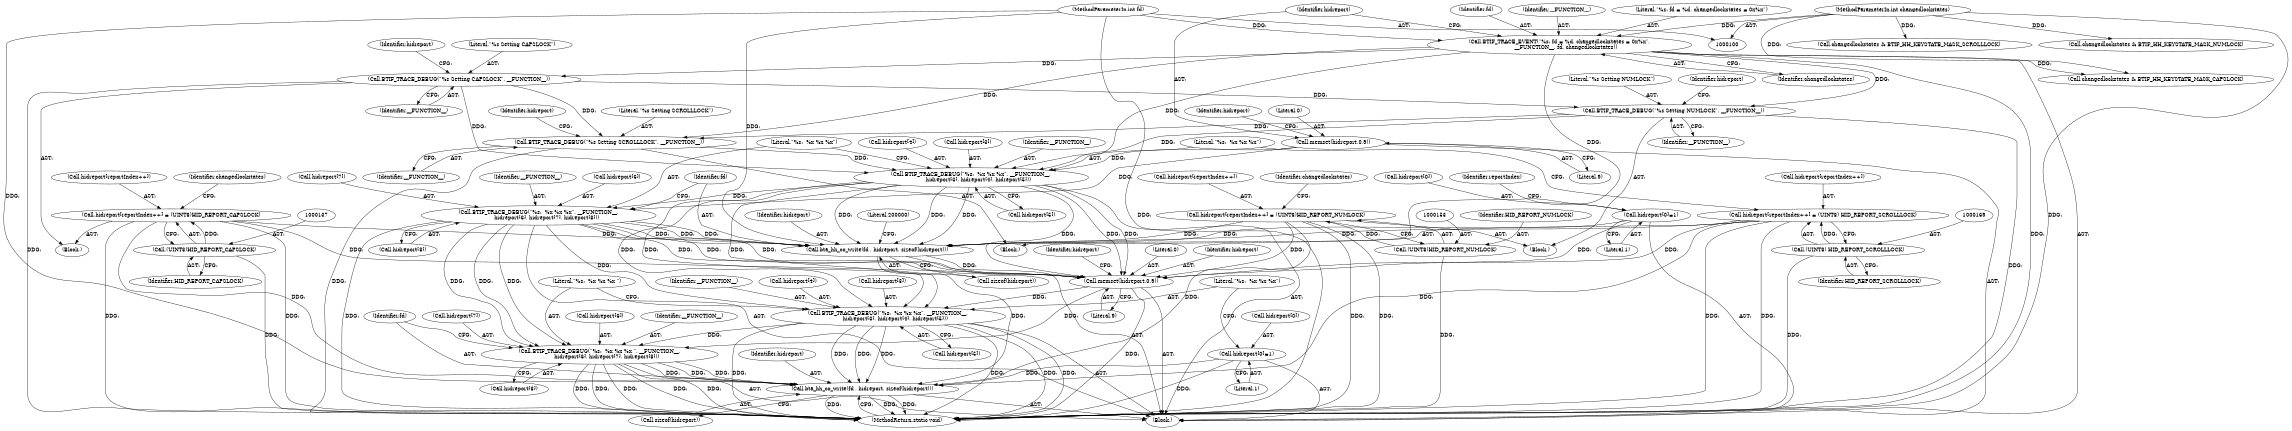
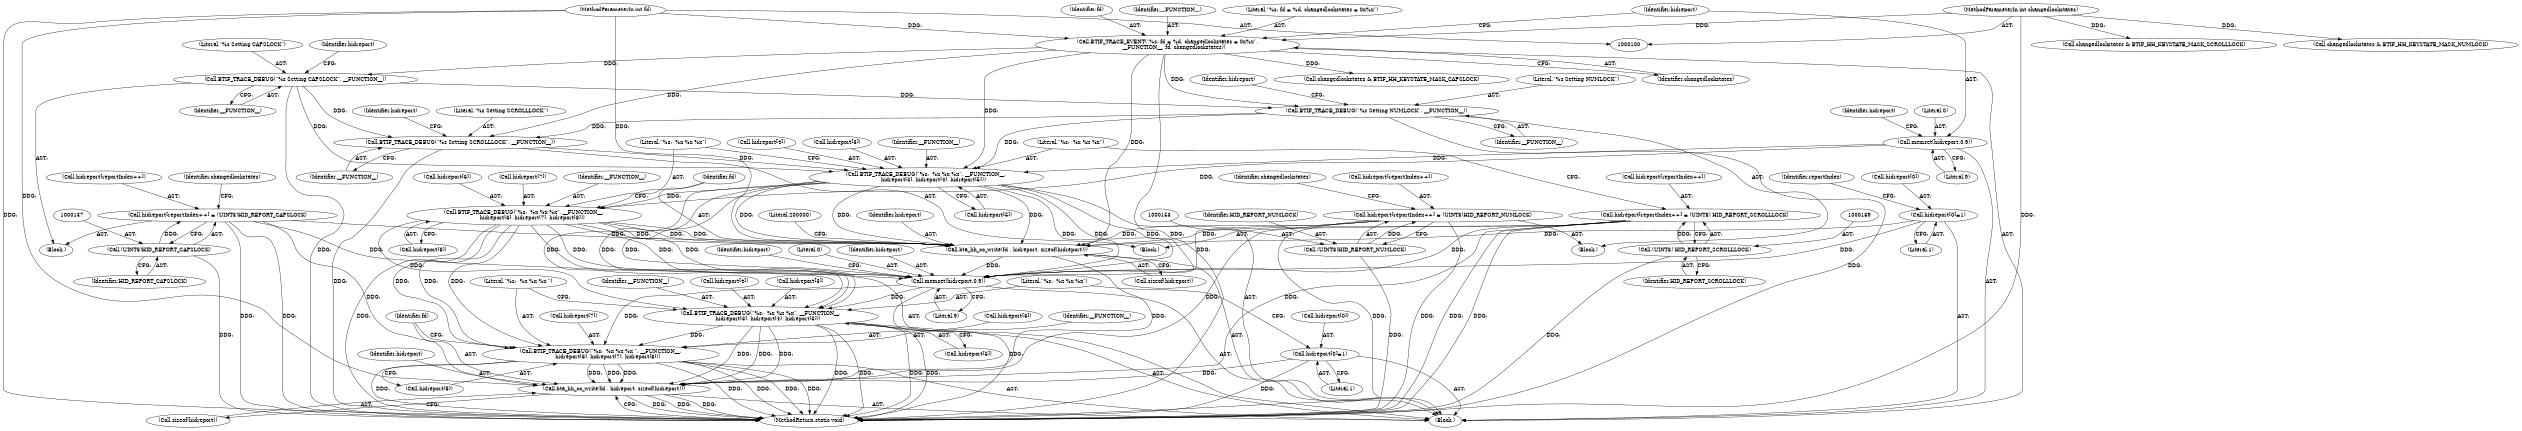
edge "(MethodParameterIn,int changedlockstates)" -> "(Call,changedlockstates & BTIF_HH_KEYSTATE_MASK_CAPSLOCK)": removed, label "DDG:"
